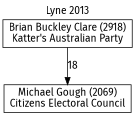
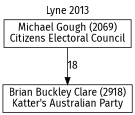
edge "Brian Buckley Clare (2918) Katter's Australian Party" -> "Michael Gough (2069) Citizens Electoral Council": reversed
